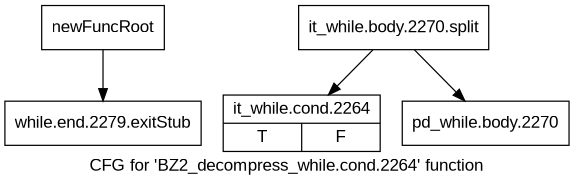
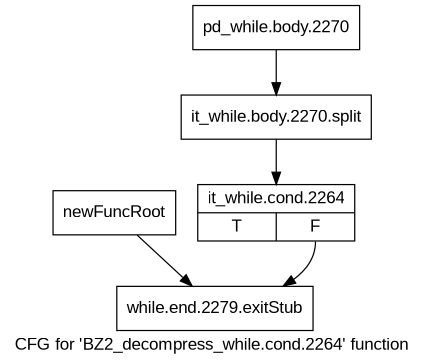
edge "it_while.body.2270.split" -> "pd_while.body.2270": reversed
edge "it_while.cond.2264" -> "while.end.2279.exitStub": added
